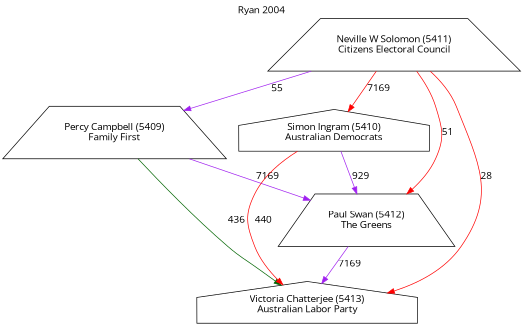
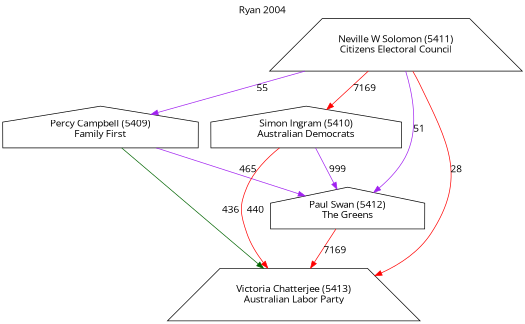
edge "Neville W Solomon (5411) Citizens Electoral Council" -> "Paul Swan (5412) The Greens": color red -> purple
node "Percy Campbell (5409) Family First": shape trapezium -> house
edge "Percy Campbell (5409) Family First" -> "Paul Swan (5412) The Greens": label "7169" -> "465"
edge "Simon Ingram (5410) Australian Democrats" -> "Paul Swan (5412) The Greens": label "929" -> "999"
node "Paul Swan (5412) The Greens": shape trapezium -> house
edge "Paul Swan (5412) The Greens" -> "Victoria Chatterjee (5413) Australian Labor Party": color purple -> red
node "Victoria Chatterjee (5413) Australian Labor Party": shape house -> trapezium
